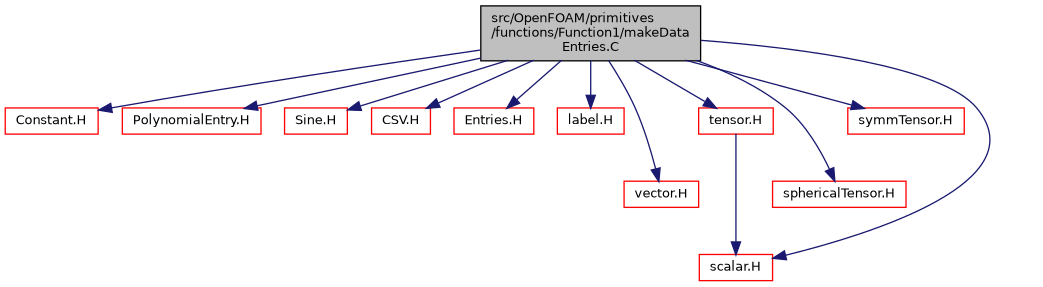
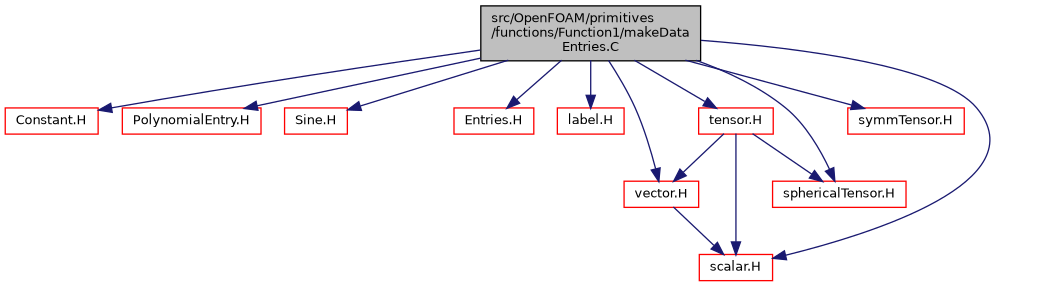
node "CSV.H": removed
edge "tensor.H" -> "vector.H": added
edge "tensor.H" -> "sphericalTensor.H": added
edge "vector.H" -> "scalar.H": added
